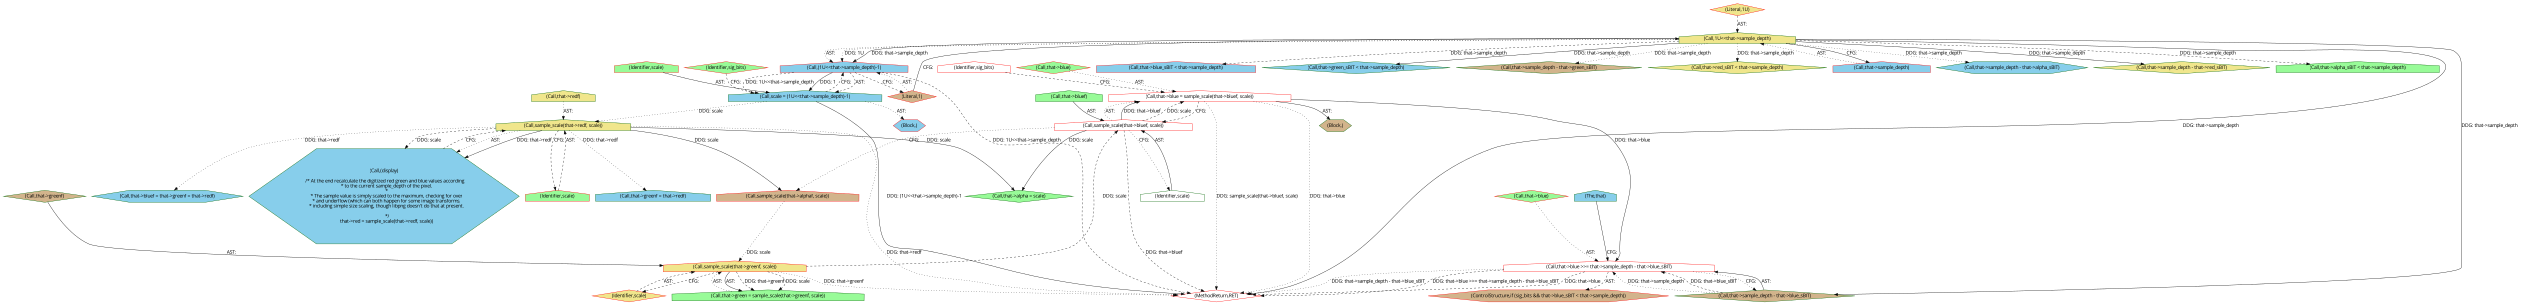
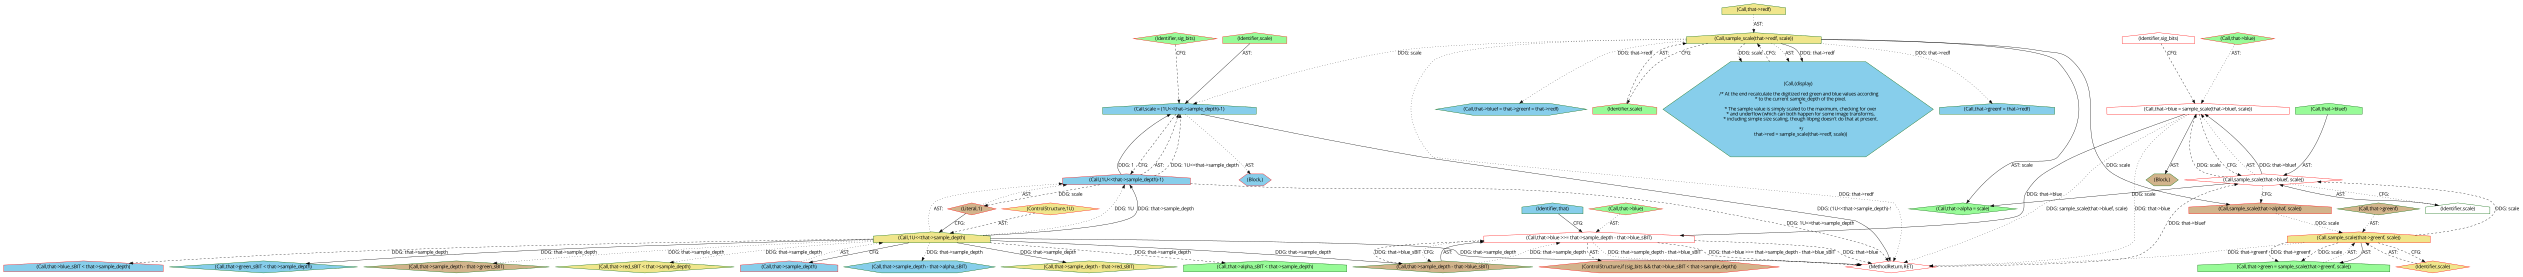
node "(Literal,1U)": label "(Literal,1U)" -> "(ControlStructure,1U)"
edge "(Call,(1U<<that->sample_depth)-1)" -> "(Literal,1)": label "CFG: " -> "DDG: scale"
edge "(Call,scale = (1U<<that->sample_depth)-1)" -> "(Call,sample_scale(that->redf, scale))": reversed
node "(Call,sample_scale(that->bluef, scale))": shape house -> diamond
edge "(Call,sample_scale(that->redf, scale))" -> "(Call,that->alpha = scale)": label "DDG: scale" -> "AST: scale"
node "(The,that)": label "(The,that)" -> "(Identifier,that)"
edge "(Call,sample_scale(that->bluef, scale))" -> "(MethodReturn,RET)": reversed
edge "(Call,that->greenf)" -> "(Call,sample_scale(that->greenf, scale))": style solid -> dotted
